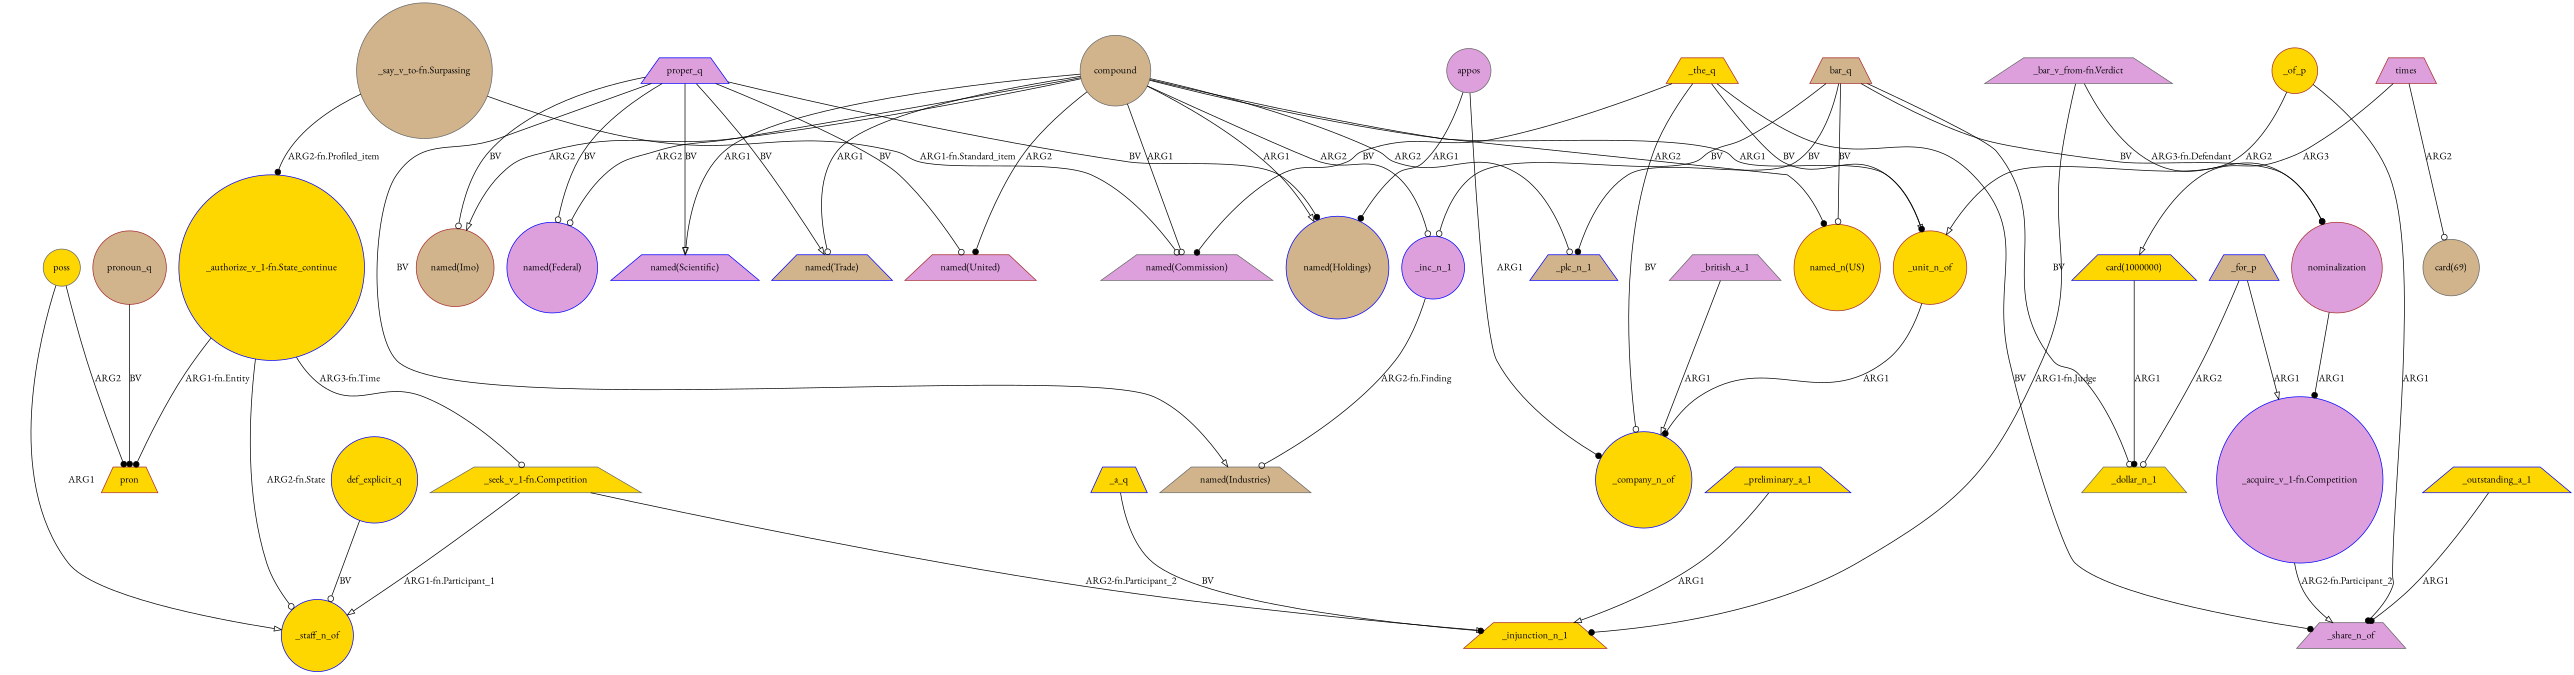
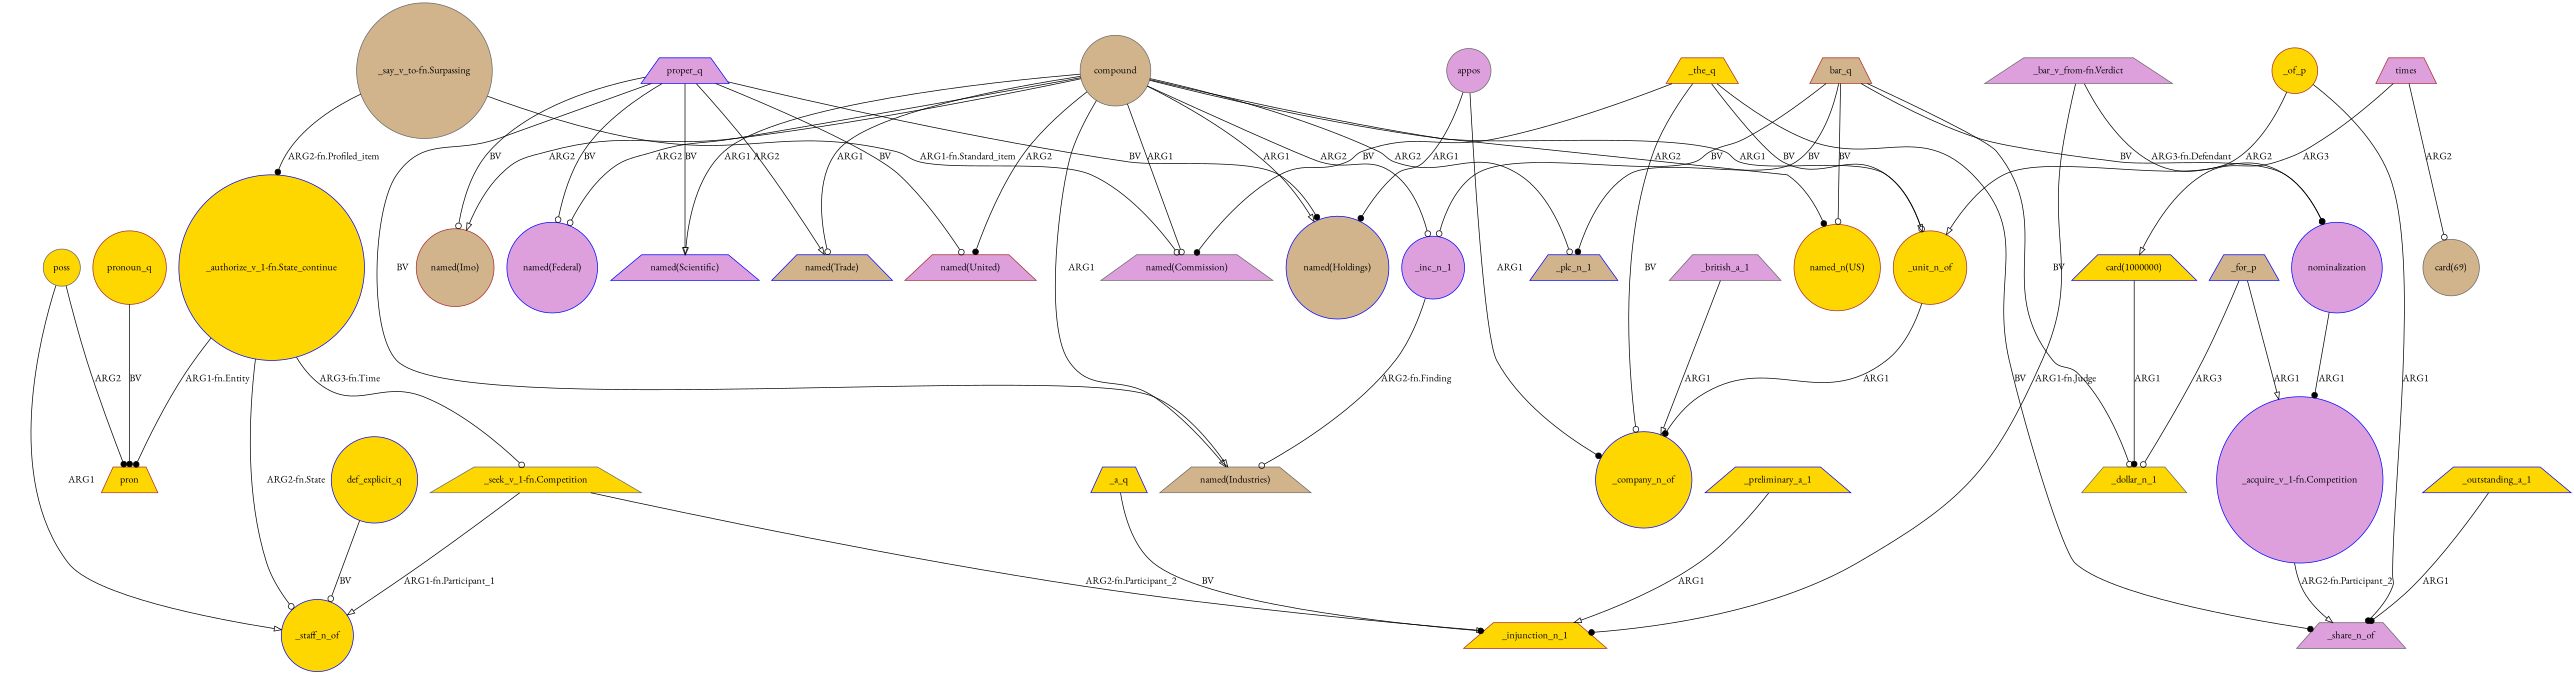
edge "compound" -> "_unit_n_of": arrowhead dot -> odot
edge "proper_q" -> "named(Trade)": label "BV" -> "ARG2"
node "pronoun_q": fillcolor tan -> gold
node "nominalization": color brown -> blue
edge "compound" -> "named(Industries)": added, label "ARG1"
edge "_for_p" -> "_dollar_n_1": label "ARG2" -> "ARG3"
